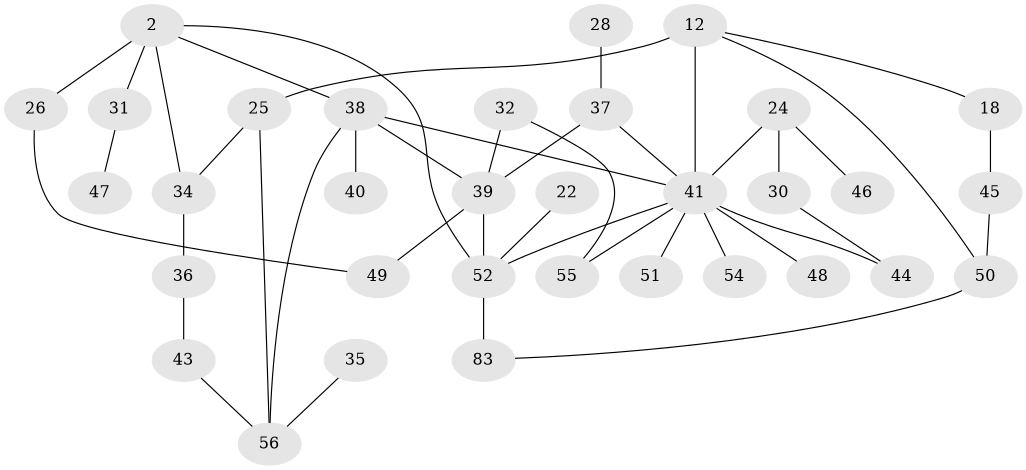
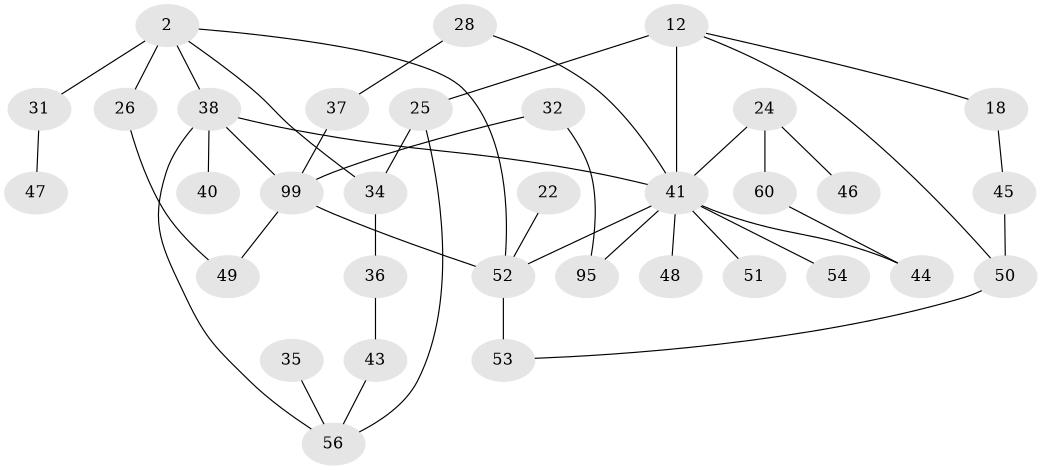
edge "37" -- "41": now "28" -- "41"
node "39": label "39" -> "99"
node "30": label "30" -> "60"
node "55": label "55" -> "95"
node "83": label "83" -> "53"
